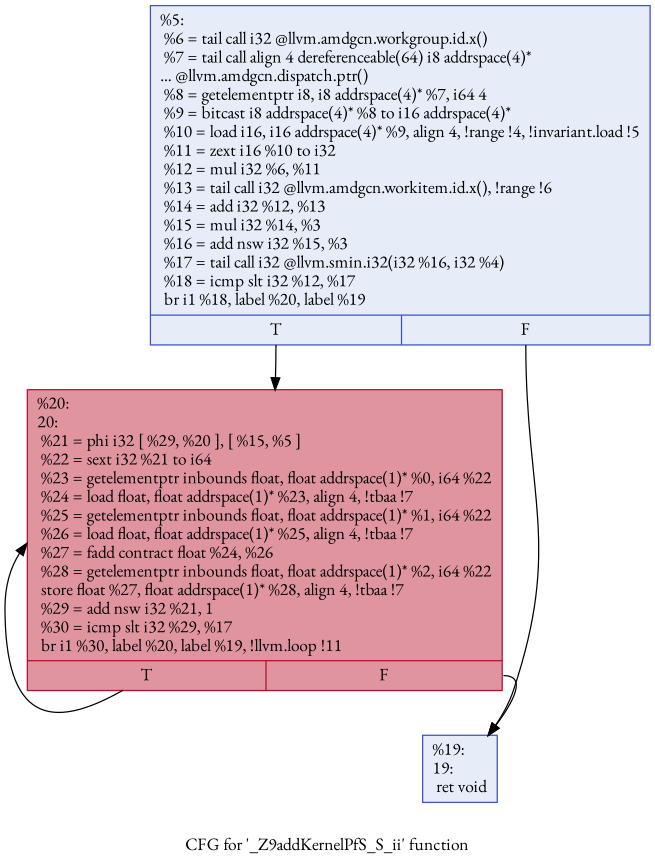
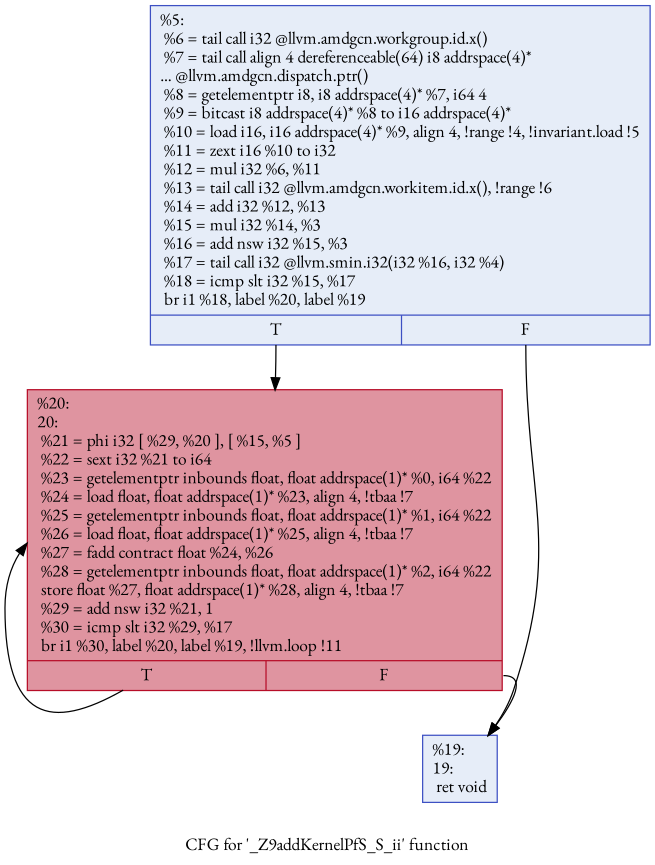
node "%5:": text "%18 = icmp slt i32 %12, %17" -> "%18 = icmp slt i32 %15, %17"
